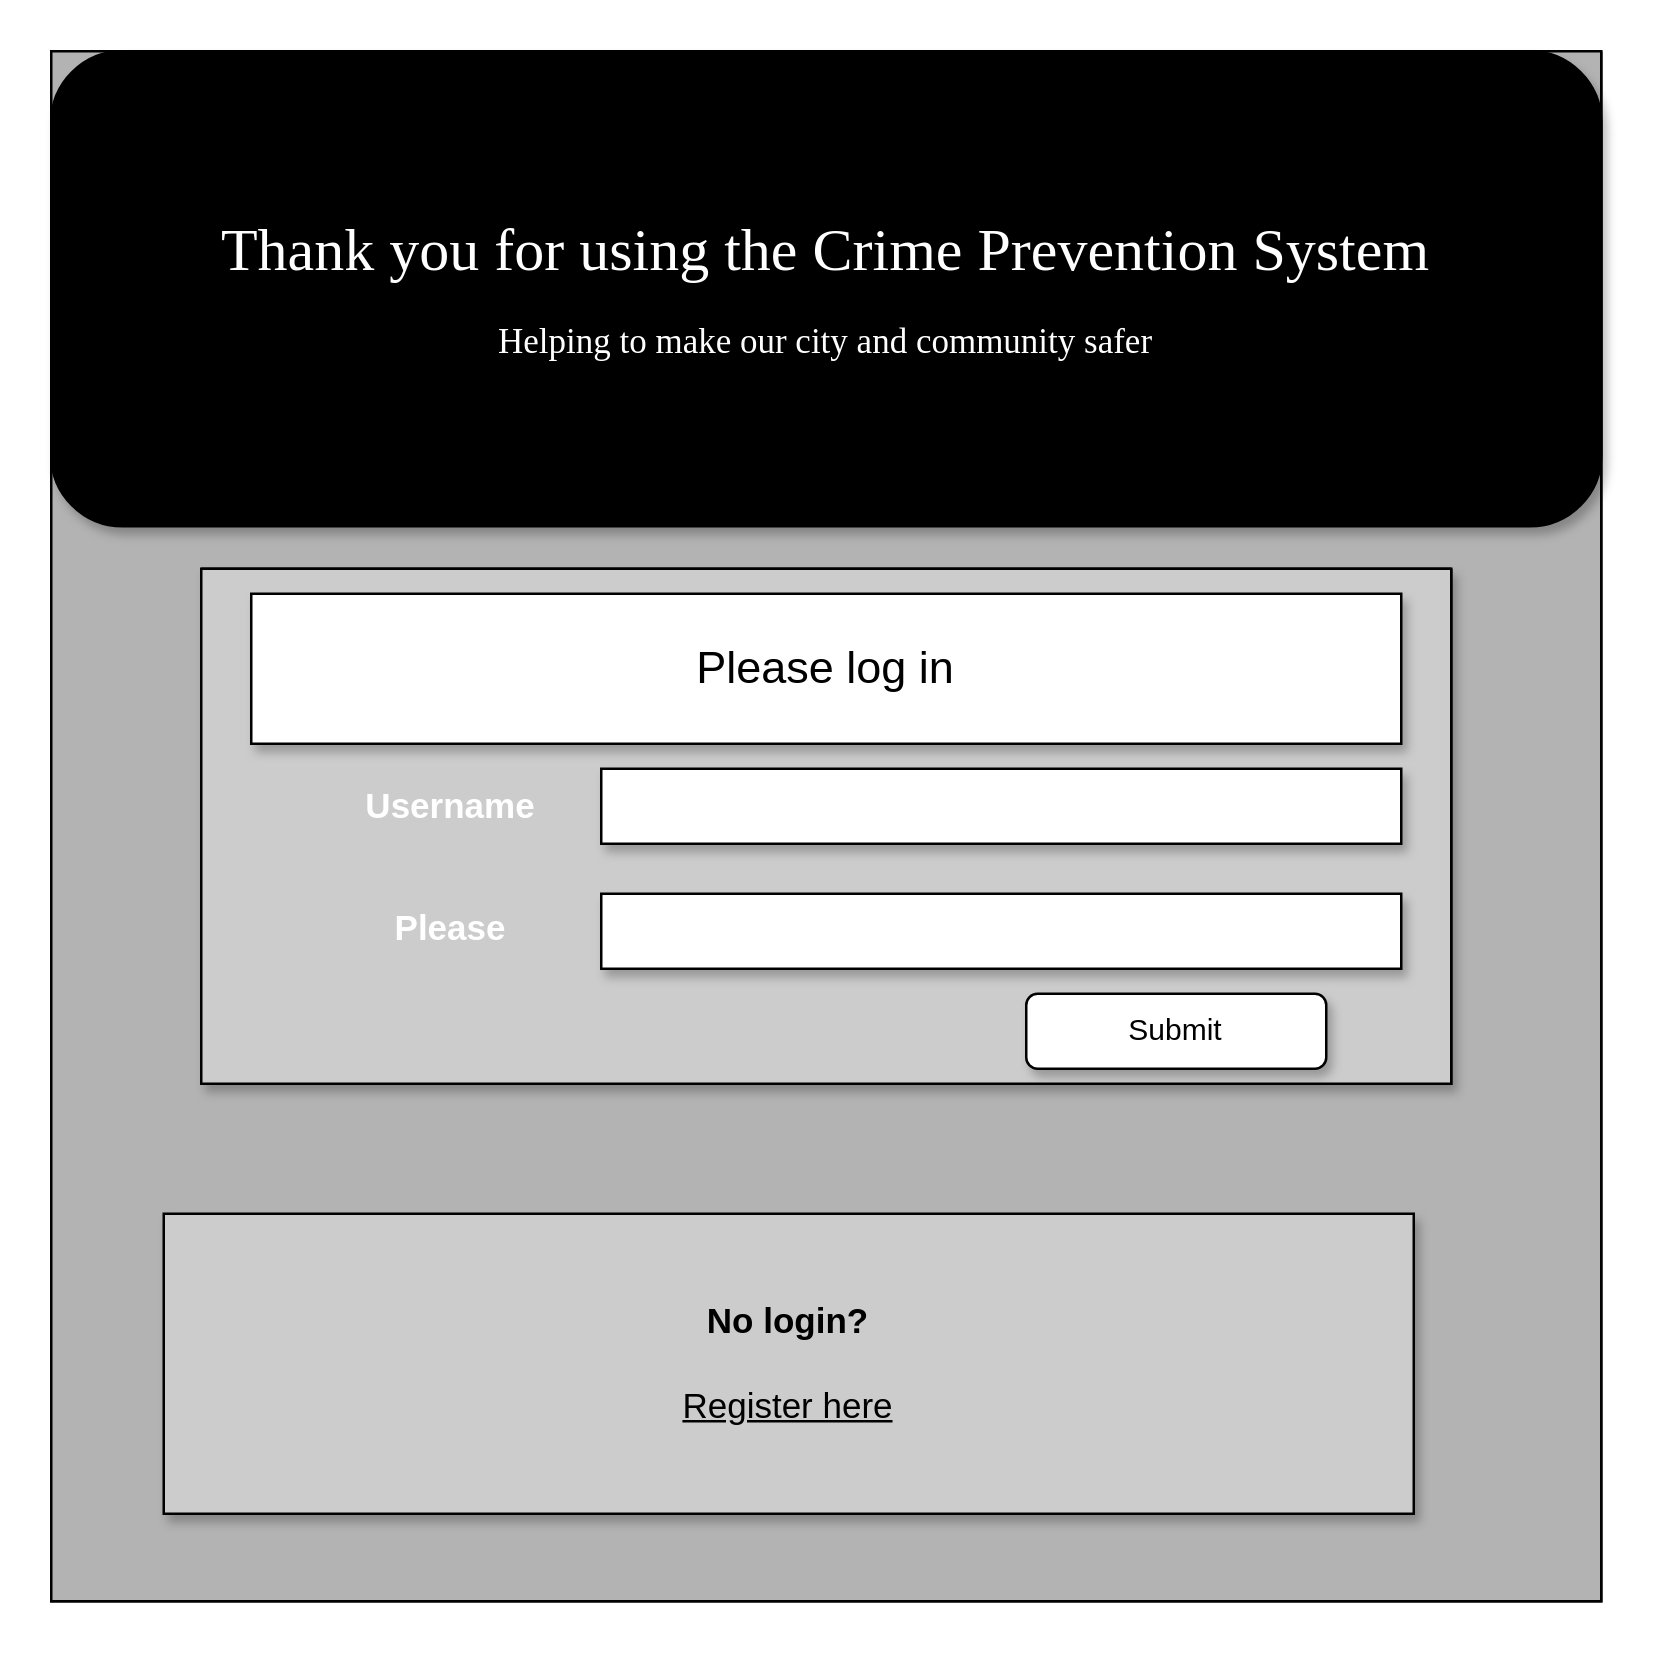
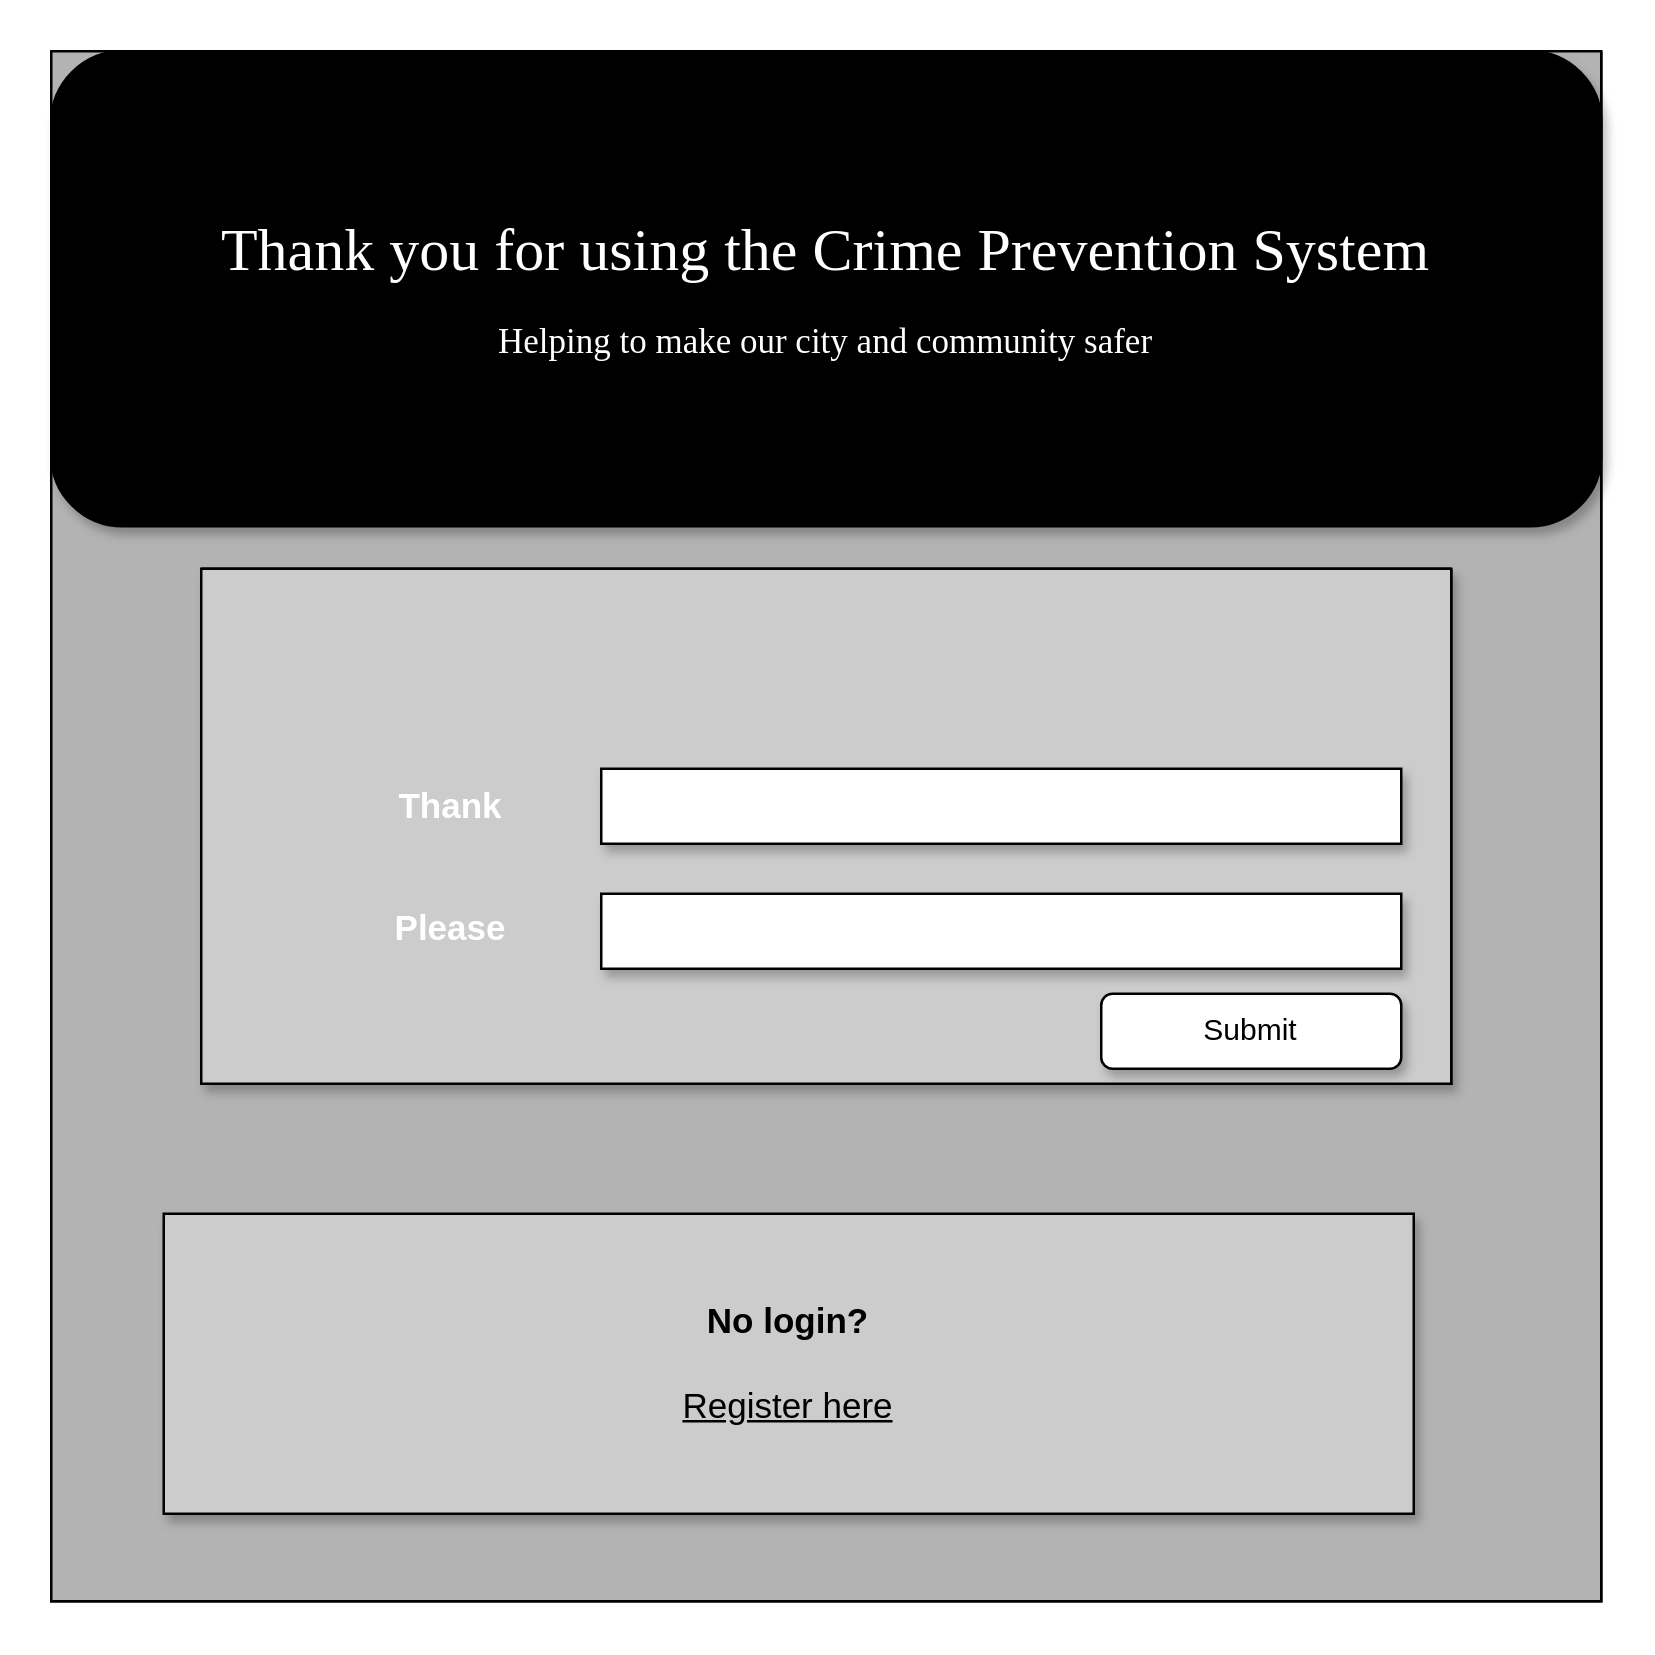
node "Please log in": removed
node "Username": label "Username" -> "Thank"
node "Submit": moved (1176, 1031) -> (1251, 1031)
